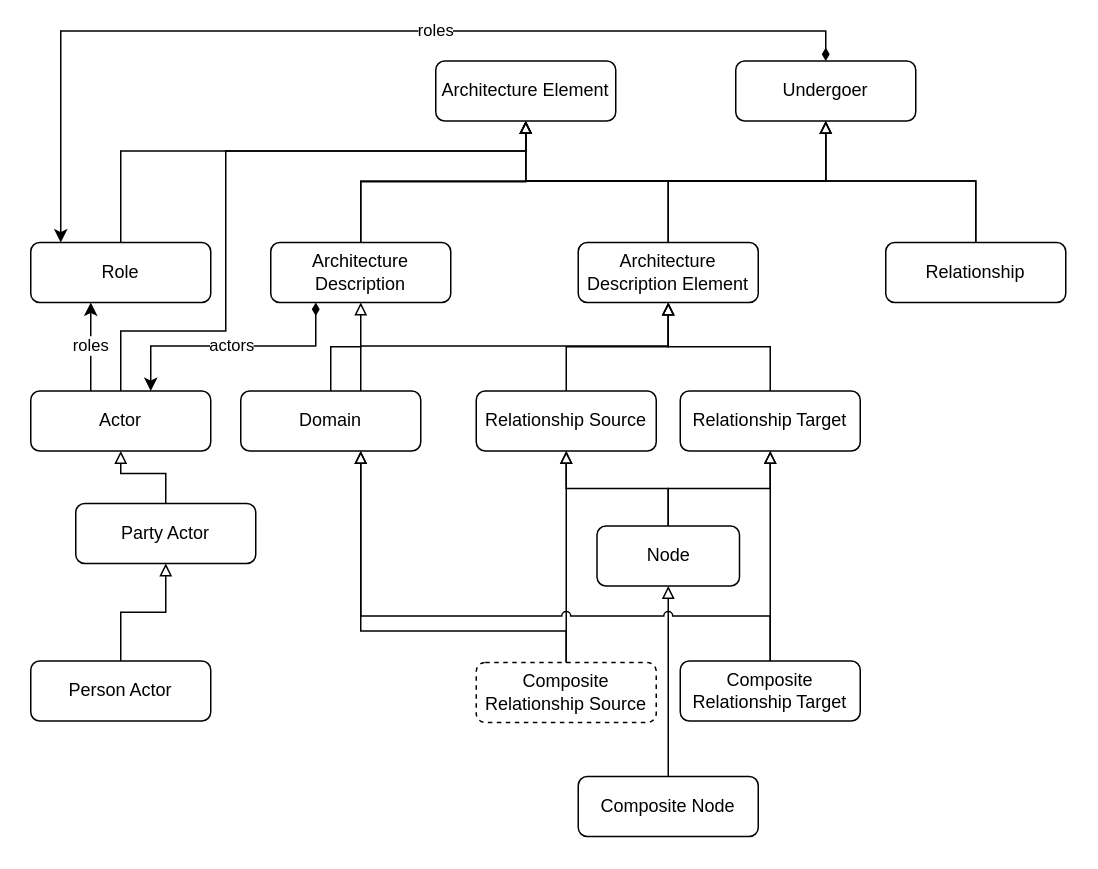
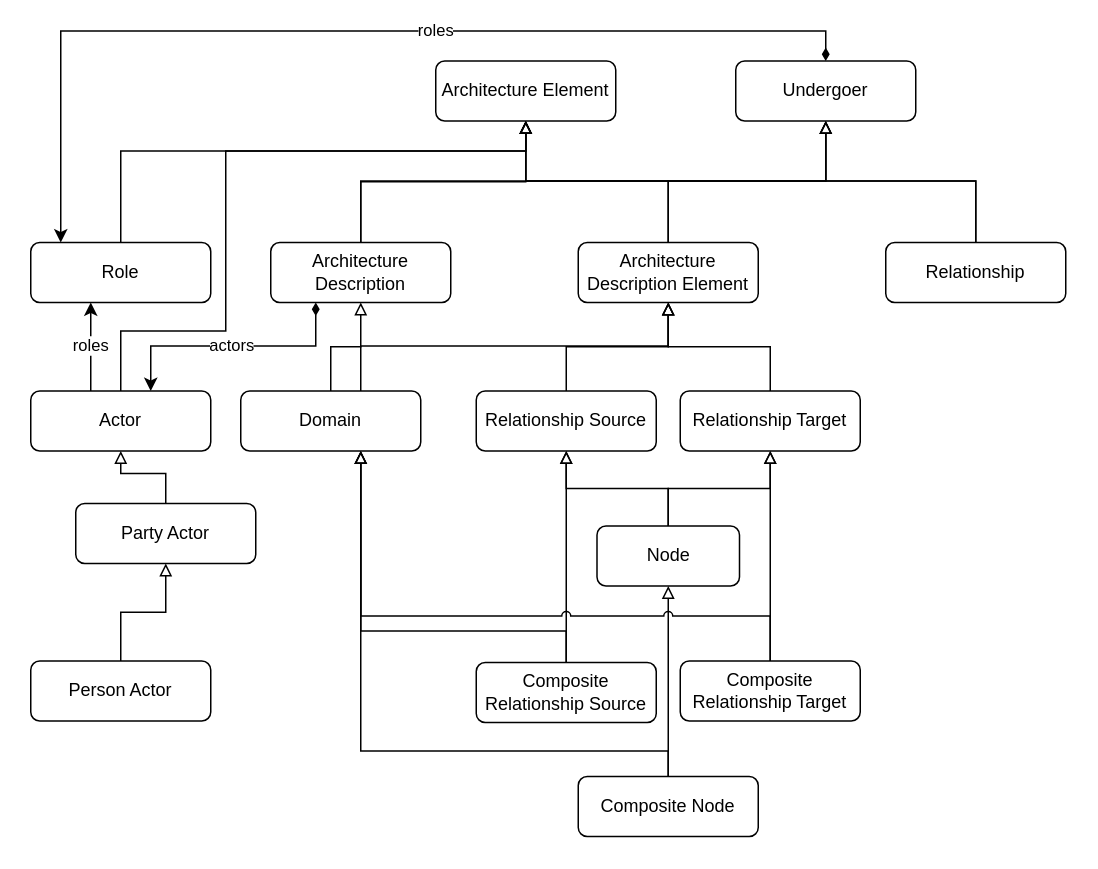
node "Composite Relationship Source": style dashed -> solid
edge "Composite Node" -> "Domain": added
